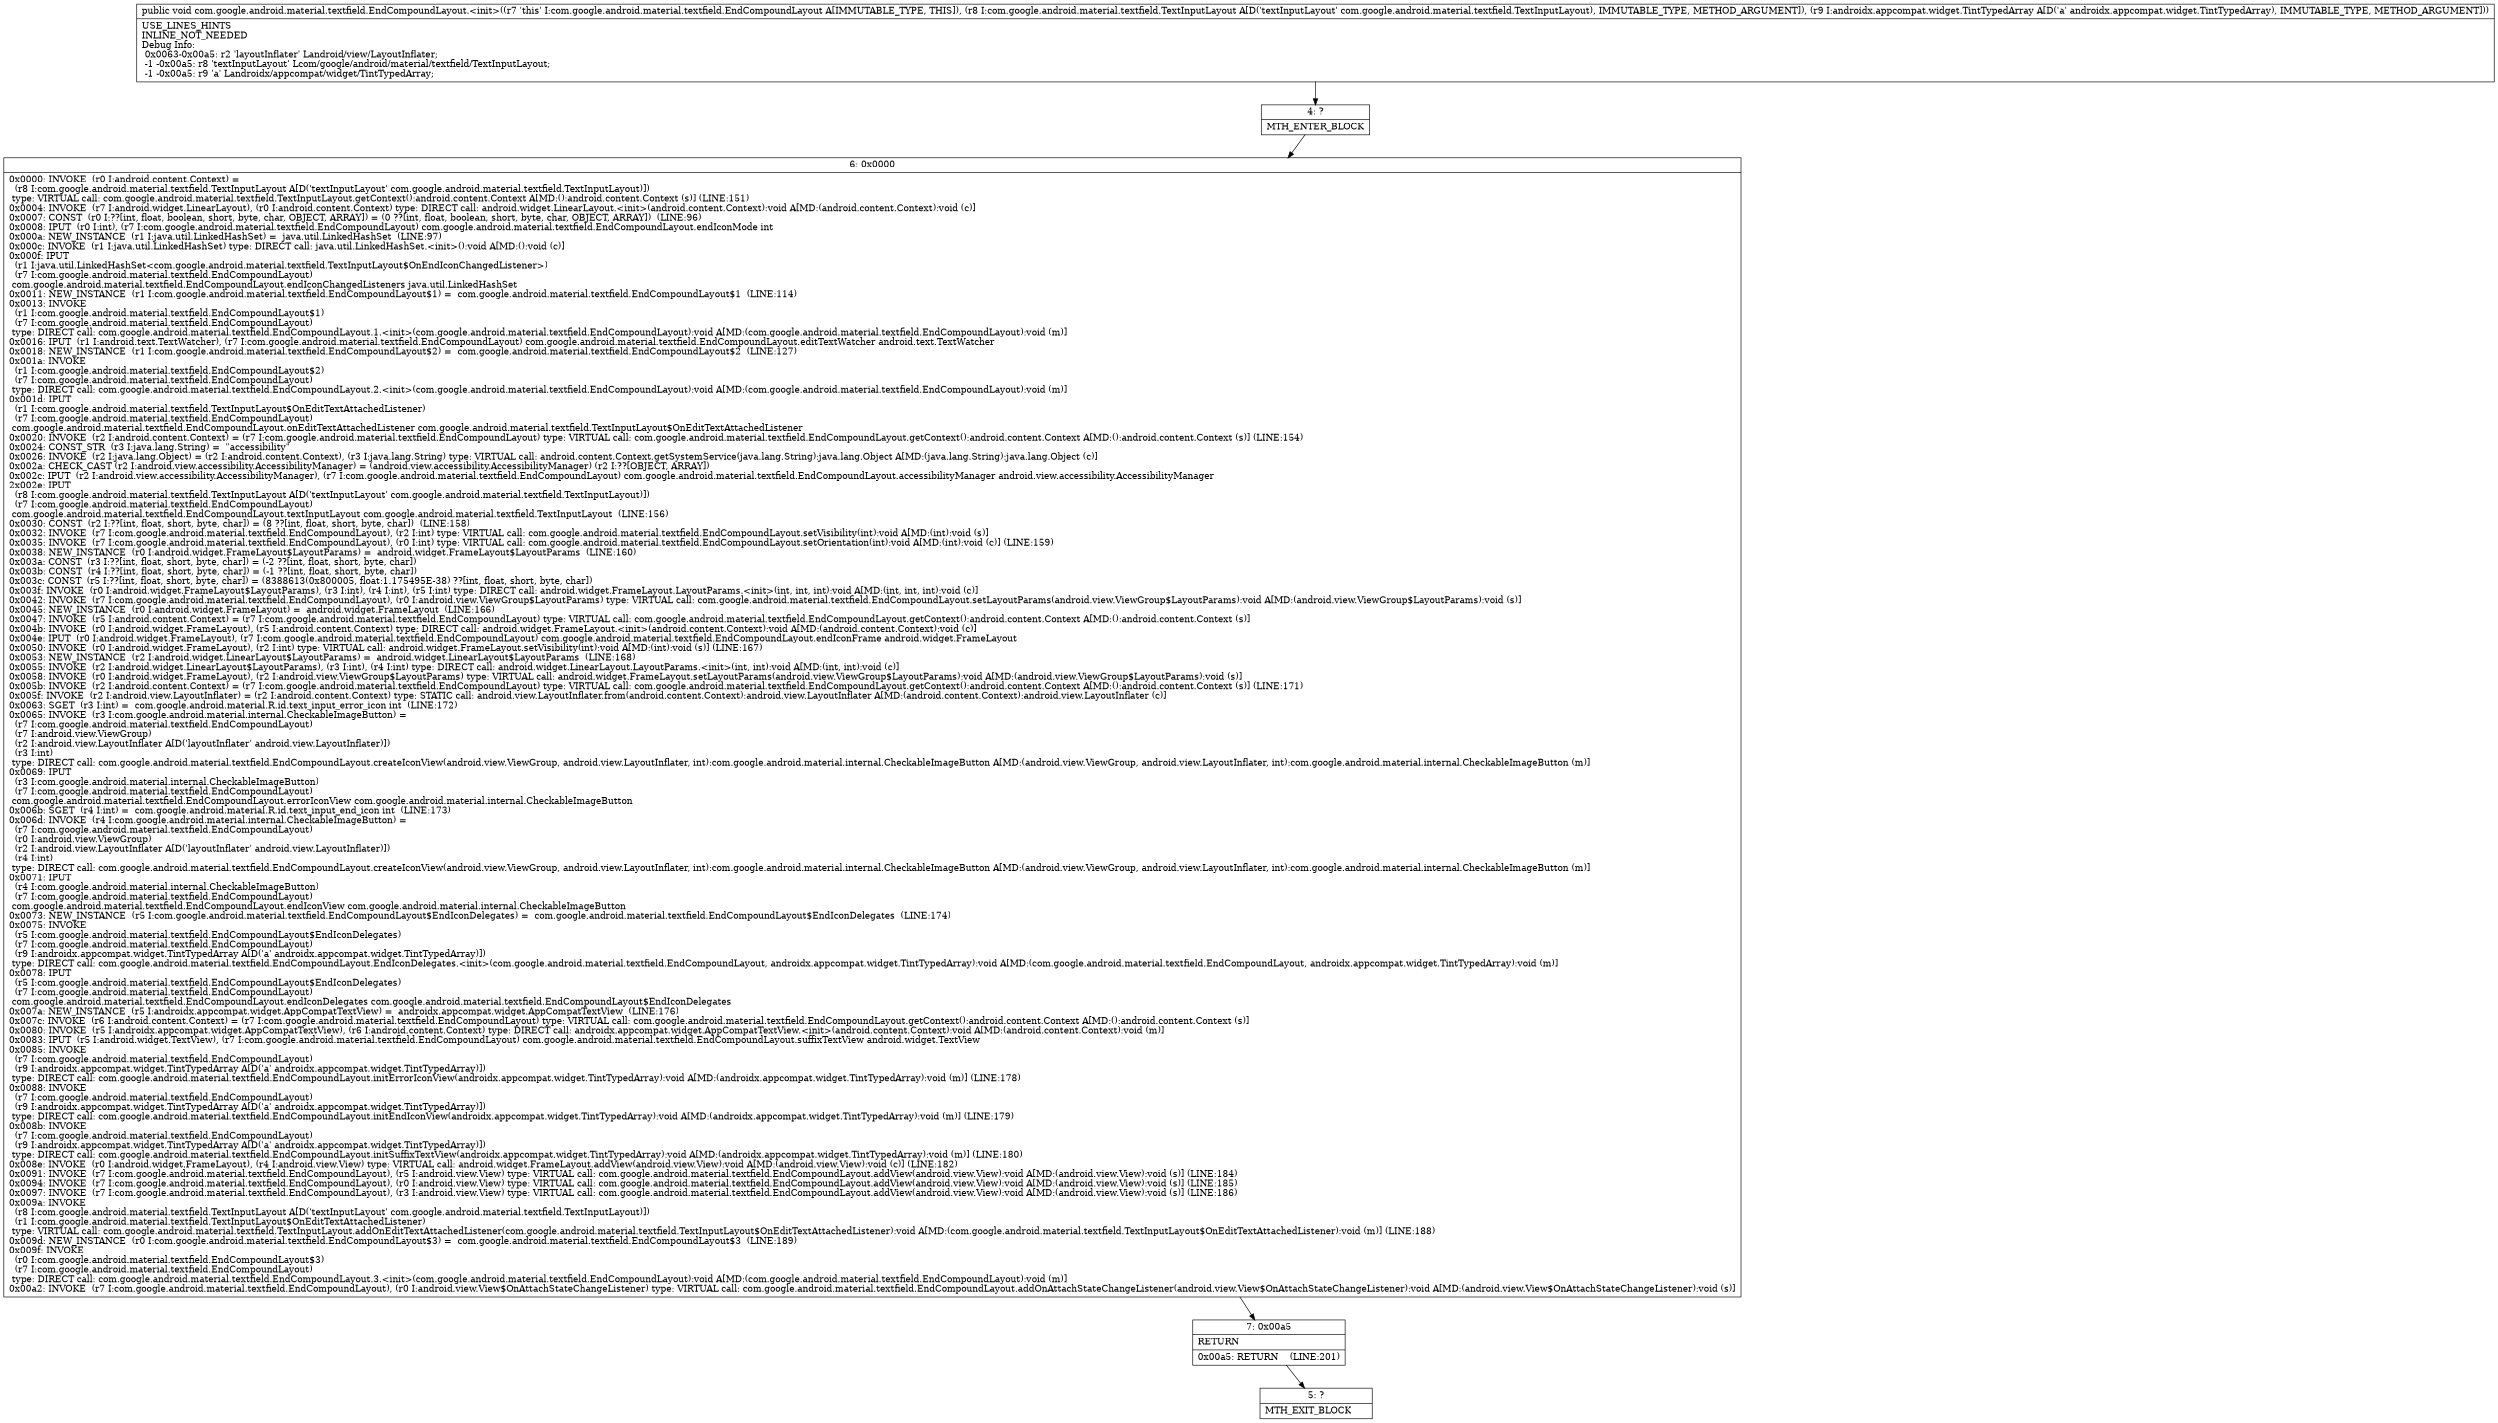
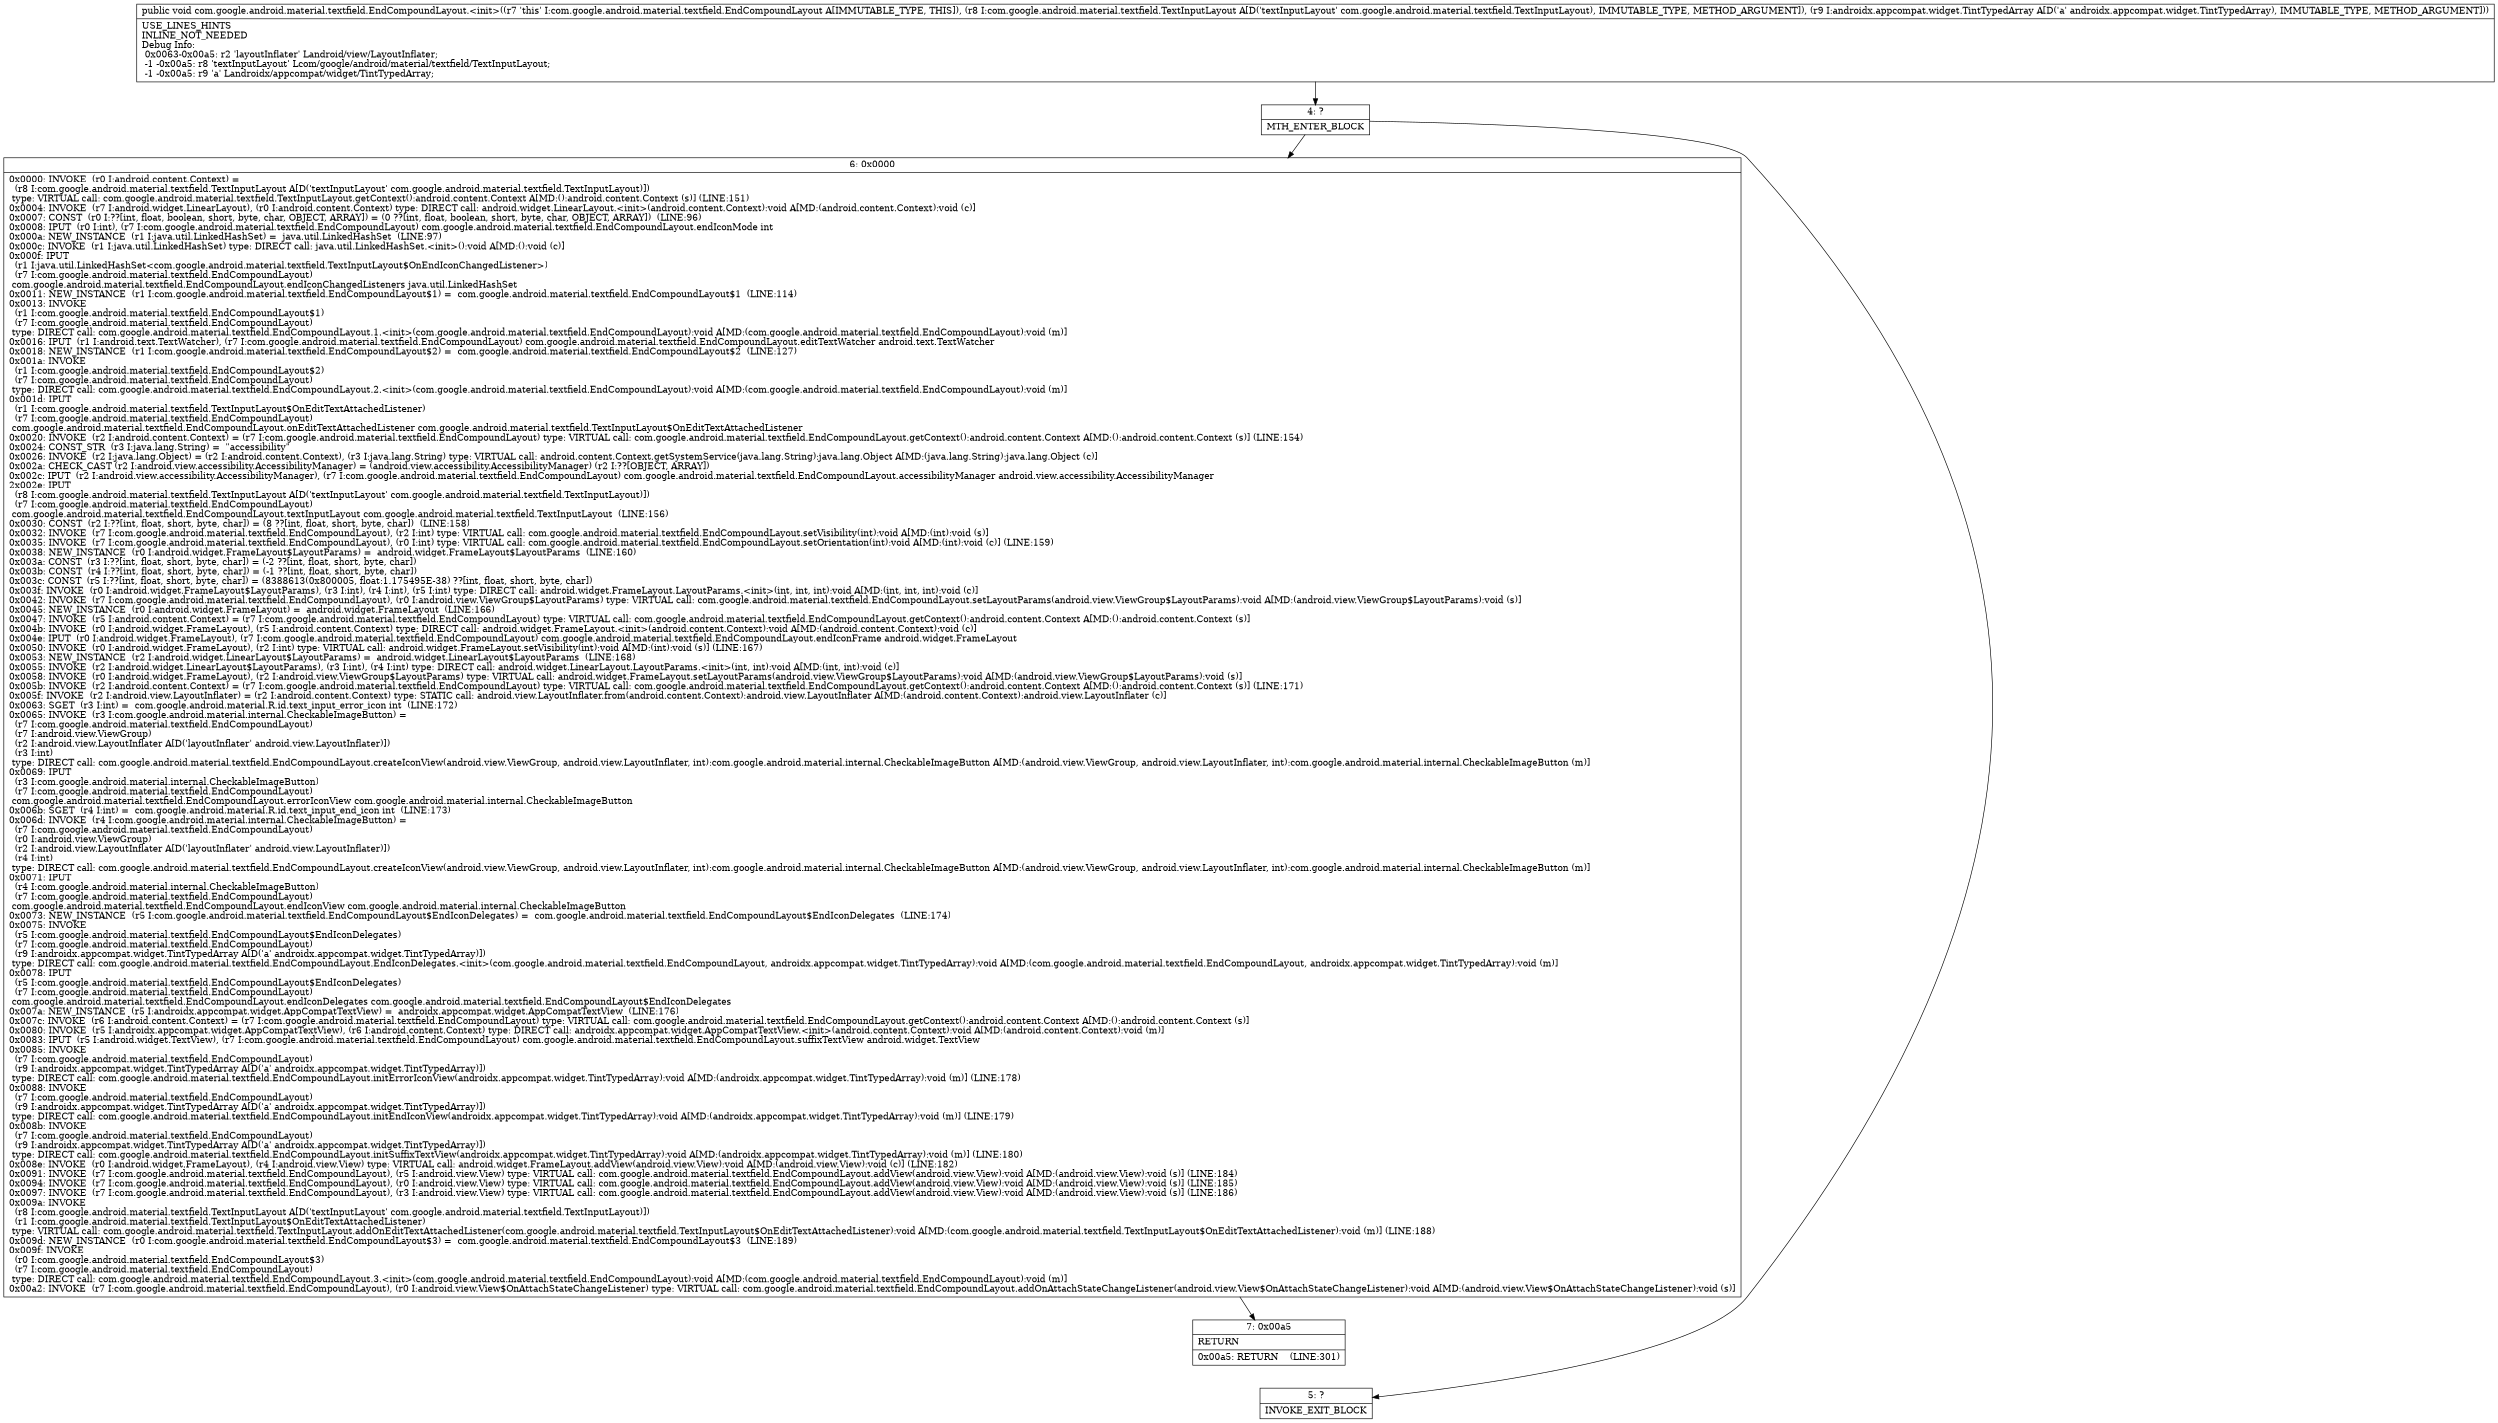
node "7: 0x00a5": text "0x00a5: RETURN    (LINE:201)" -> "0x00a5: RETURN    (LINE:301)"
edge "7: 0x00a5" -> "5: ?": now "4: ?" -> "5: ?"
node "5: ?": text "MTH_EXIT_BLOCK" -> "INVOKE_EXIT_BLOCK"
